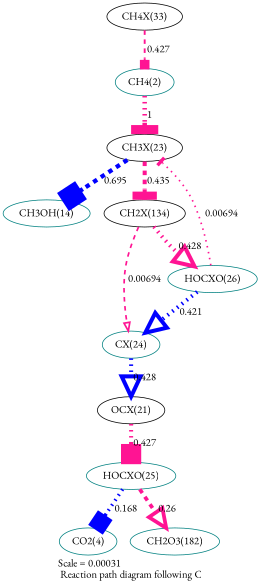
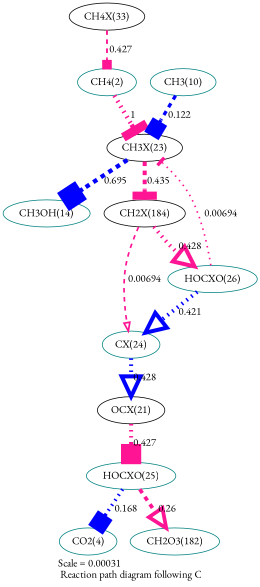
node "CH3(10)": added
node "CH2X(134)": label "CH2X(134)" -> "CH2X(184)"
